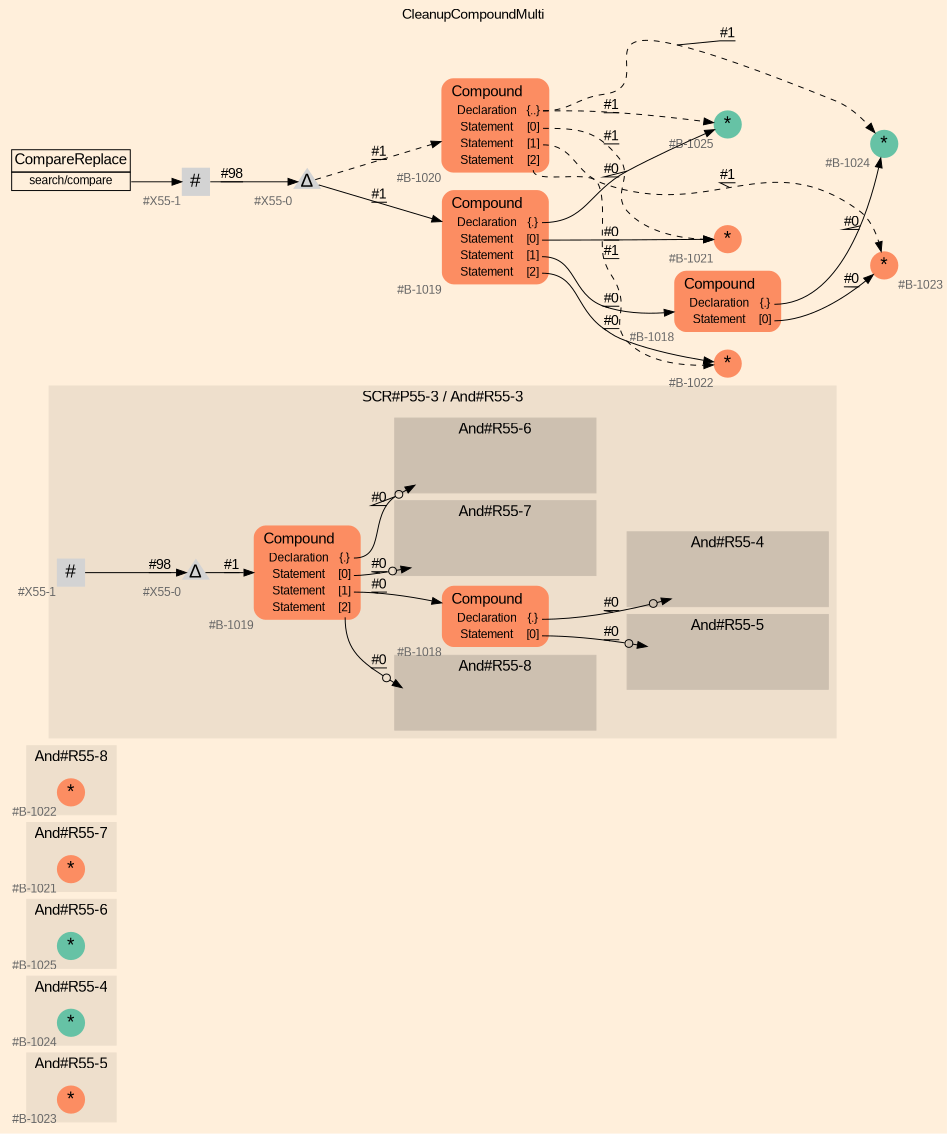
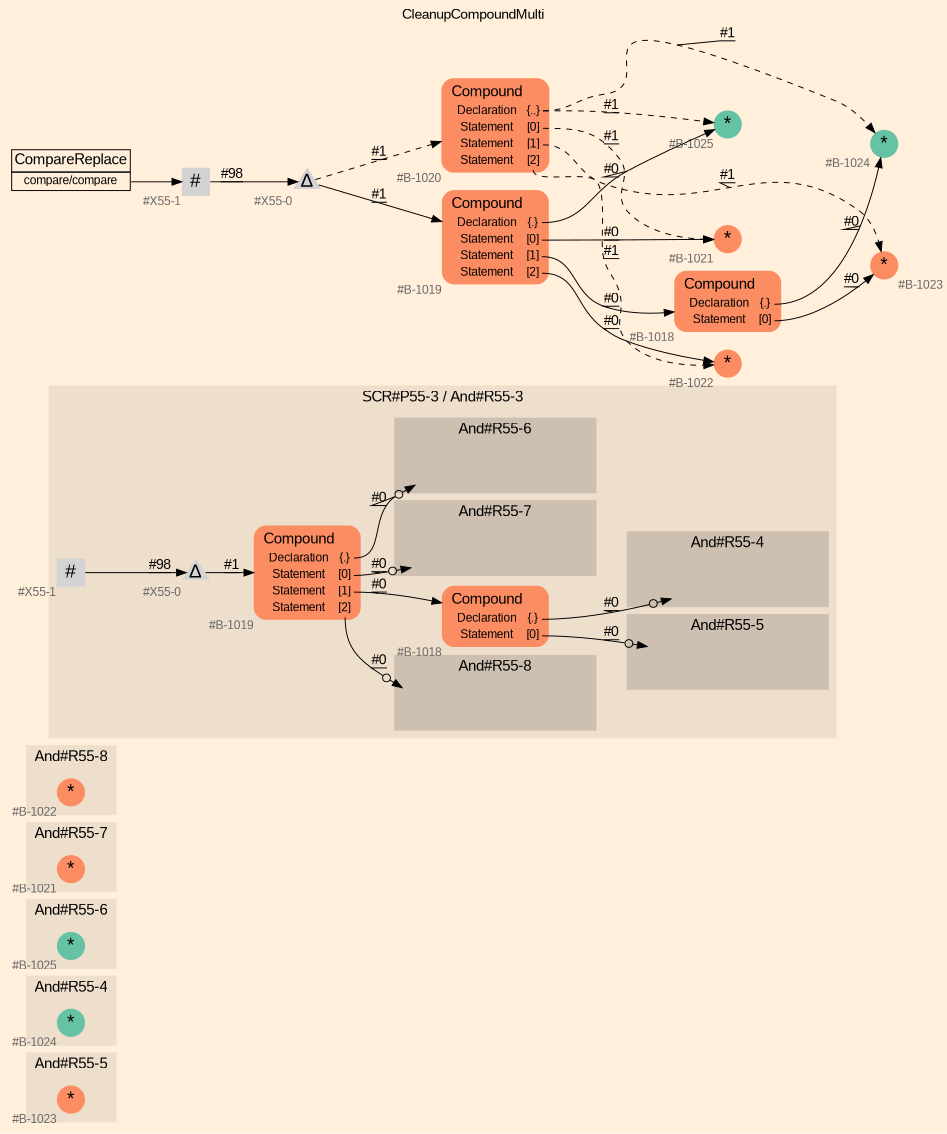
node "CompareReplace": text "search/compare" -> "compare/compare"
